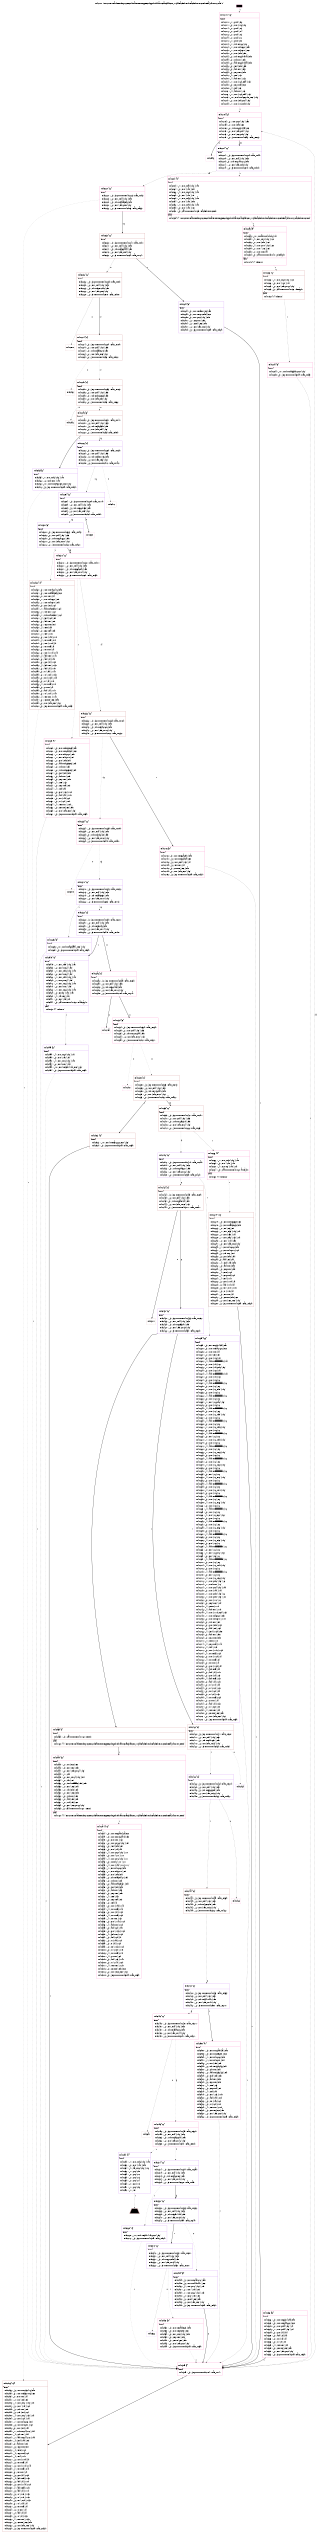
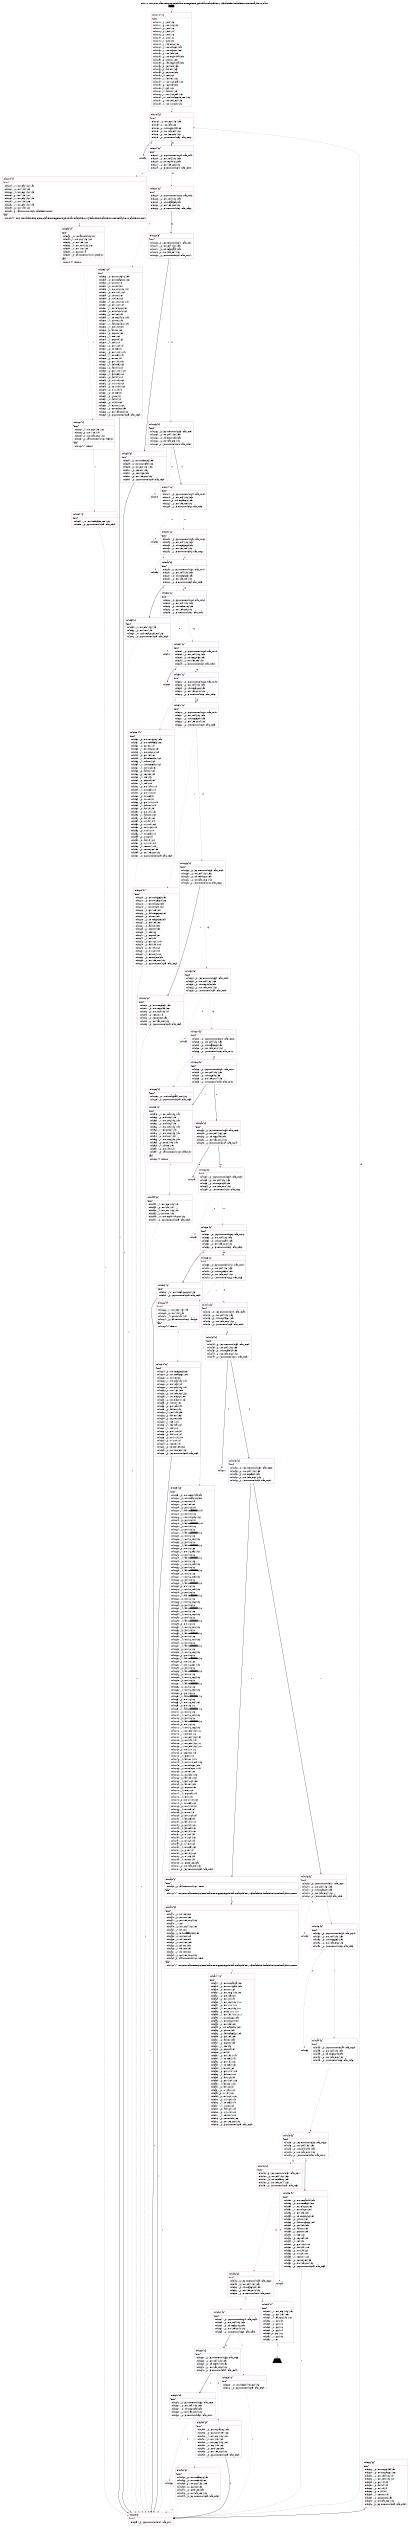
edge "0x4030f9 [5]" -> "0x402bc5 [169]": reversed
